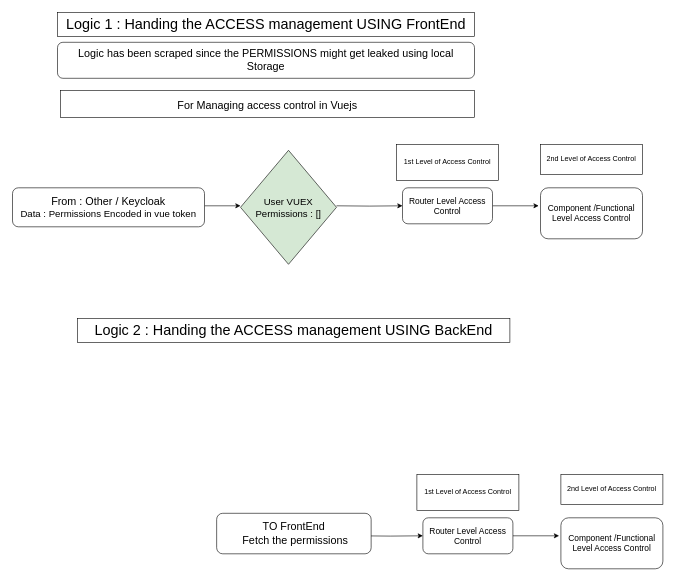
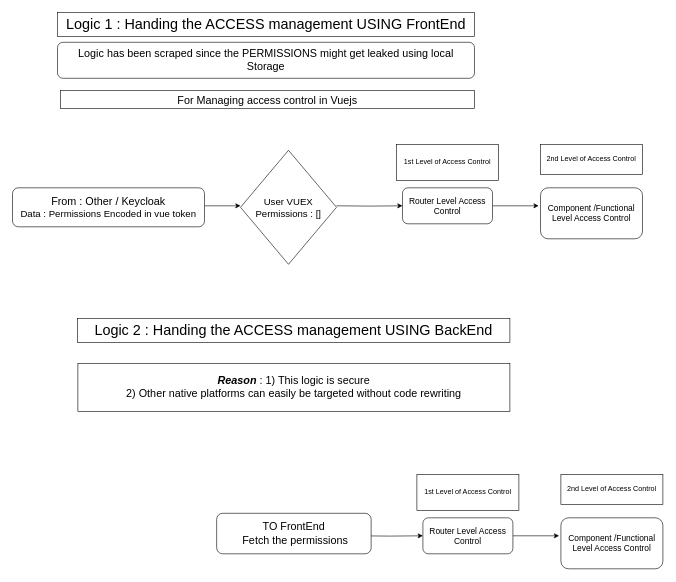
node "For Managing access control in Vuejs": size 414x27 -> 414x18
node "User VUEX Permissions : []": fillcolor #d5e8d4 -> #ffffff
node "Reason : 1) This logic is secure 2) Other native platforms can easily be targeted without code rewriting": added
